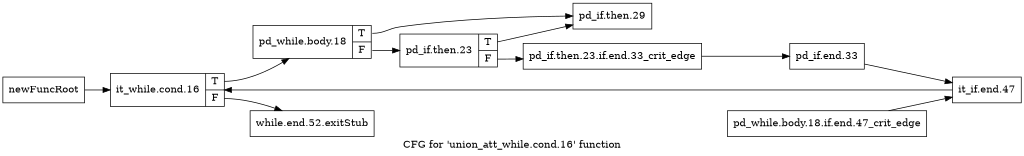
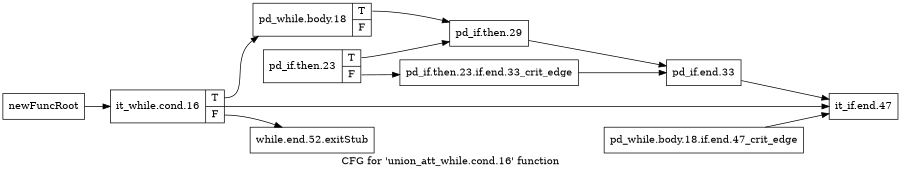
edge "pd_while.body.18" -> "pd_if.then.23": removed
edge "pd_if.then.29" -> "pd_if.end.33": added
edge "it_if.end.47" -> "it_while.cond.16": reversed
